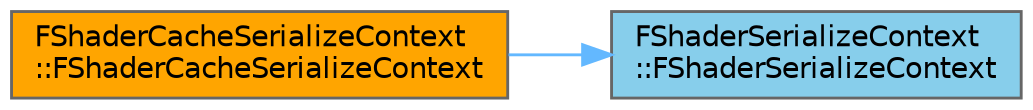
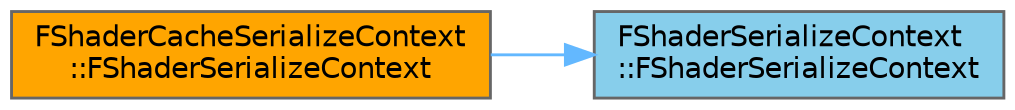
node "FShaderCacheSerializeContext ::FShaderCacheSerializeContext": label "FShaderCacheSerializeContext ::FShaderCacheSerializeContext" -> "FShaderCacheSerializeContext ::FShaderSerializeContext"
